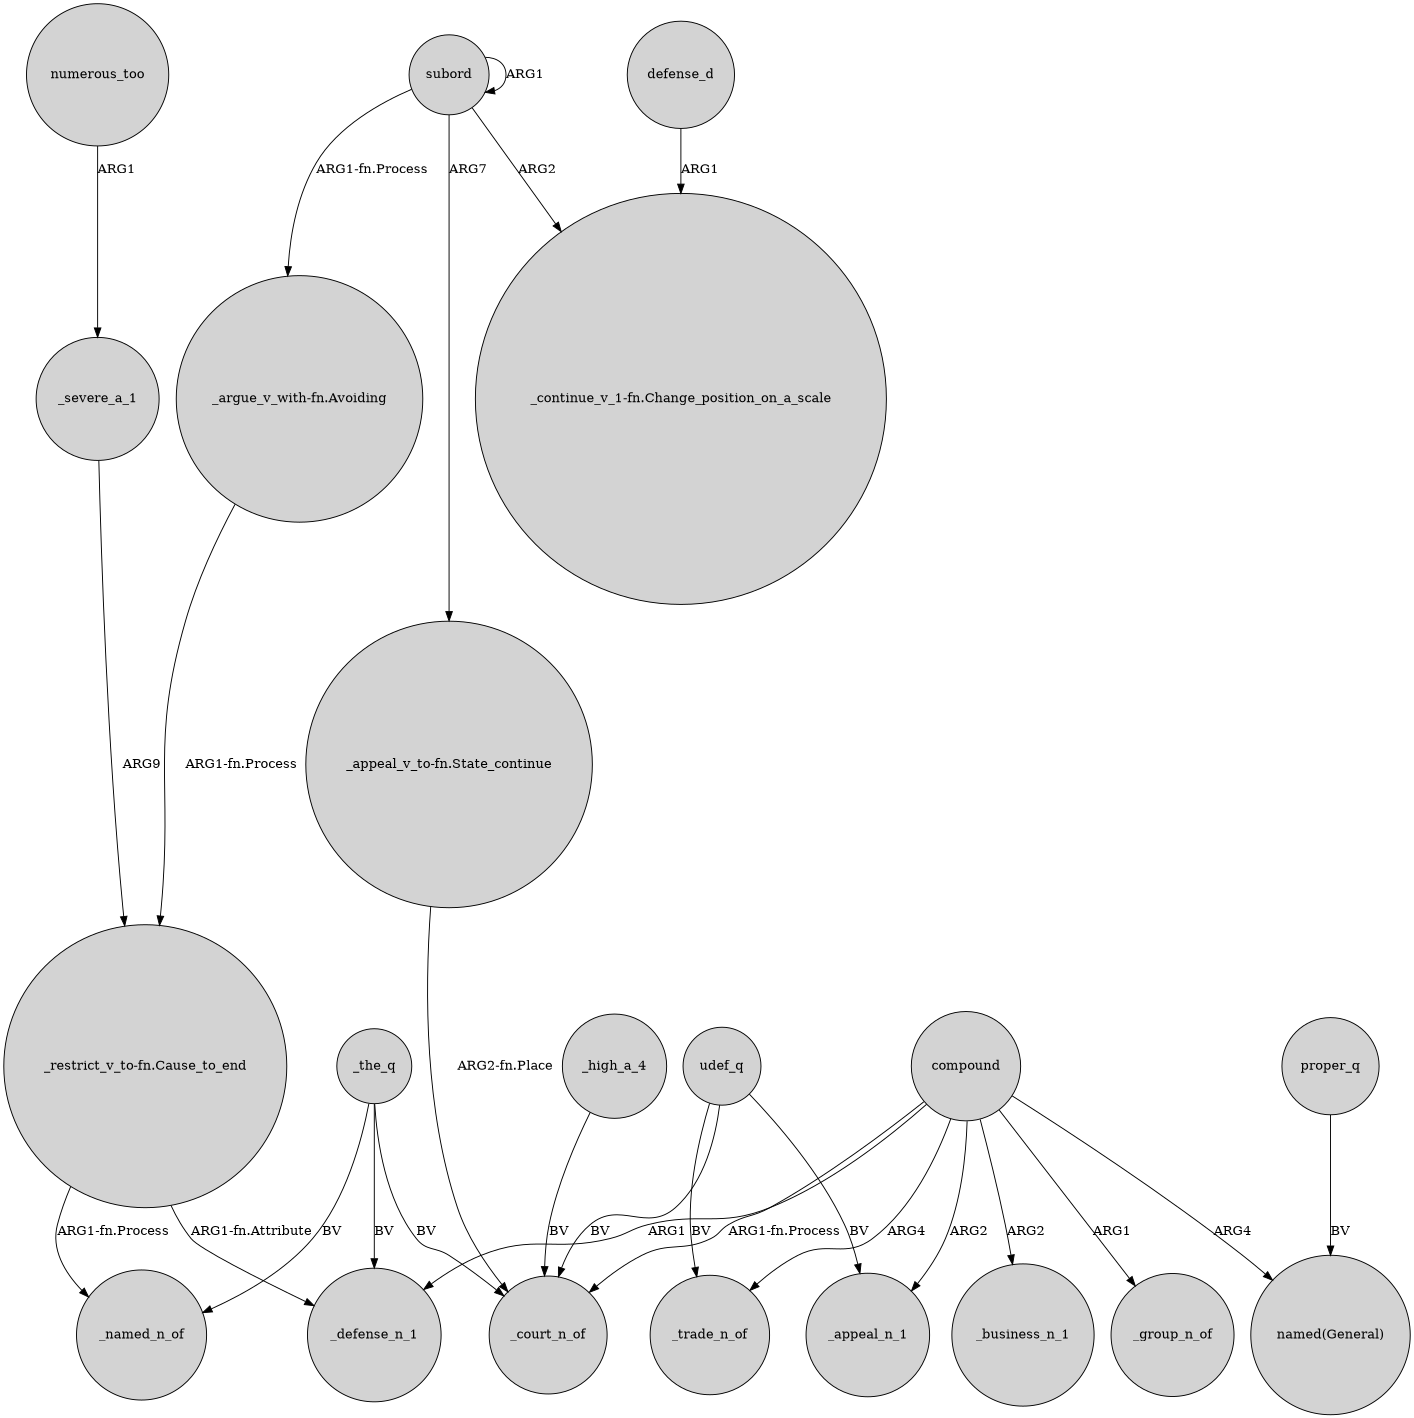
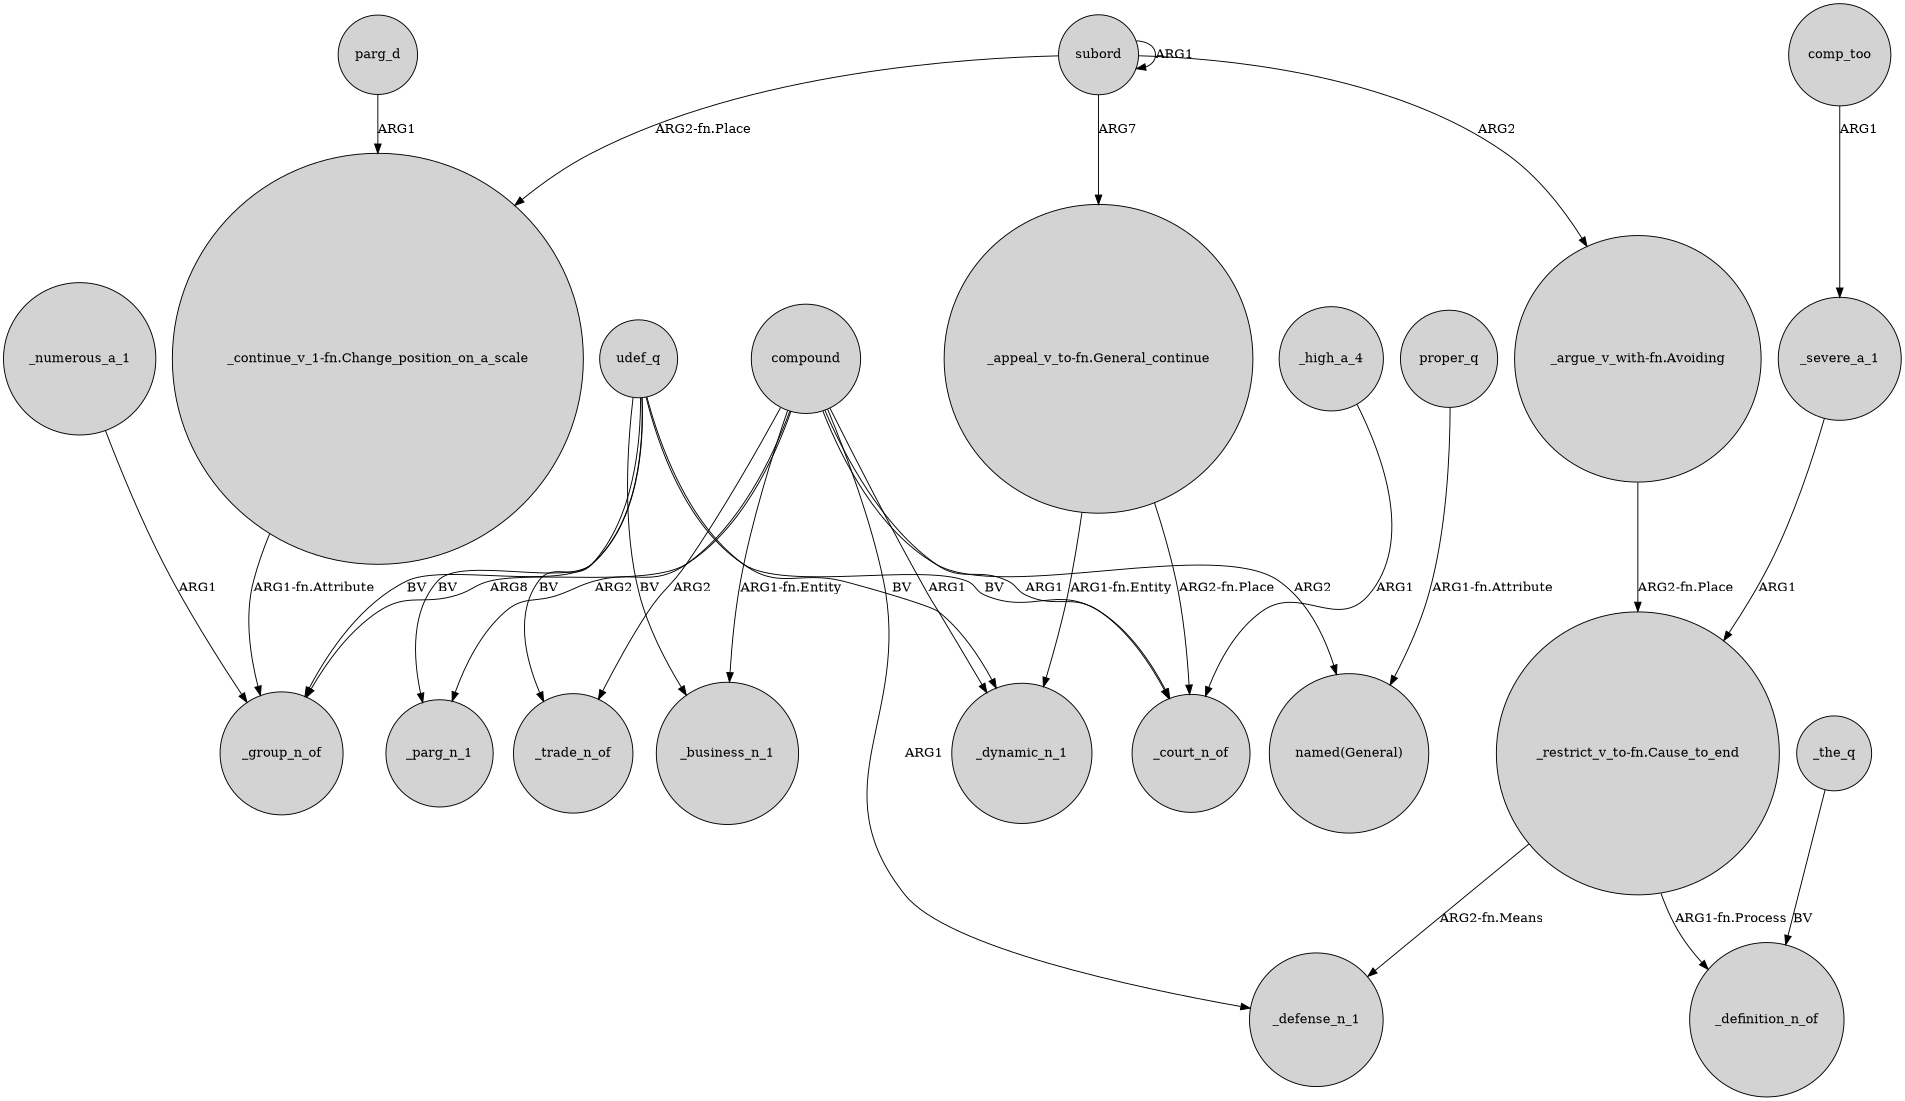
node "numerous_too": label "numerous_too" -> "comp_too"
node "defense_d": label "defense_d" -> "parg_d"
edge "subord" -> "_argue_v_with-fn.Avoiding": label "ARG1-fn.Process" -> "ARG2"
edge "subord" -> "_continue_v_1-fn.Change_position_on_a_scale": label "ARG2" -> "ARG2-fn.Place"
node "_numerous_a_1": added
edge "udef_q" -> "_business_n_1": added, label "BV"
edge "udef_q" -> "_group_n_of": added, label "BV"
edge "_continue_v_1-fn.Change_position_on_a_scale" -> "_group_n_of": added, label "ARG1-fn.Attribute"
node "_dynamic_n_1": added
edge "_severe_a_1" -> "_restrict_v_to-fn.Cause_to_end": label "ARG9" -> "ARG1"
edge "_argue_v_with-fn.Avoiding" -> "_restrict_v_to-fn.Cause_to_end": label "ARG1-fn.Process" -> "ARG2-fn.Place"
node "_appeal_v_to-fn.State_continue": label "_appeal_v_to-fn.State_continue" -> "_appeal_v_to-fn.General_continue"
edge "_the_q" -> "_defense_n_1": removed, label "BV"
edge "_the_q" -> "_court_n_of": removed, label "BV"
edge "_restrict_v_to-fn.Cause_to_end" -> "_defense_n_1": label "ARG1-fn.Attribute" -> "ARG2-fn.Means"
edge "_high_a_4" -> "_court_n_of": label "BV" -> "ARG1"
edge "compound" -> "_court_n_of": label "ARG1-fn.Process" -> "ARG1"
edge "compound" -> "_trade_n_of": label "ARG4" -> "ARG2"
edge "compound" -> "_business_n_1": label "ARG2" -> "ARG1-fn.Entity"
edge "compound" -> "_group_n_of": label "ARG1" -> "ARG8"
edge "compound" -> "named(General)": label "ARG4" -> "ARG2"
edge "proper_q" -> "named(General)": label "BV" -> "ARG1-fn.Attribute"
node "_named_n_of": label "_named_n_of" -> "_definition_n_of"
node "_appeal_n_1": label "_appeal_n_1" -> "_parg_n_1"
